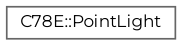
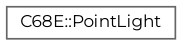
node "C78E::PointLight": label "C78E::PointLight" -> "C68E::PointLight"
